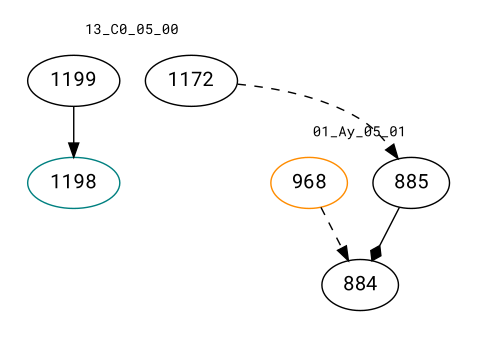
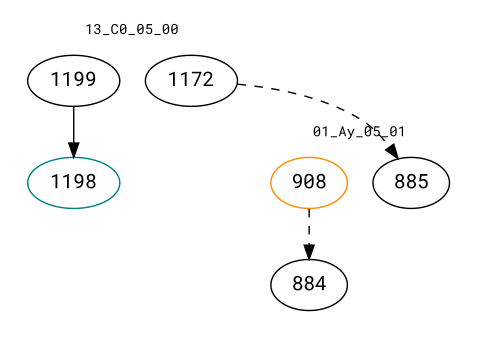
node "968": label "968" -> "908"
edge "885" -> "884": removed
